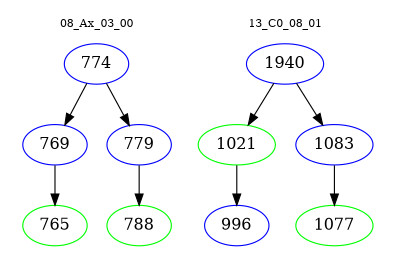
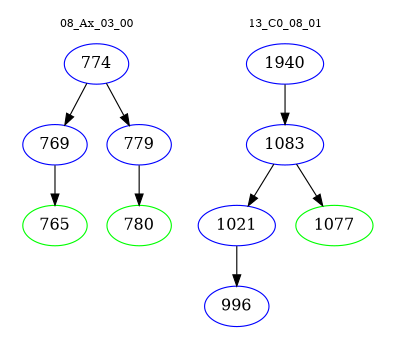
edge "1940" -> "1021": now "1083" -> "1021"
node "1021": color green -> blue
node "788": label "788" -> "780"
